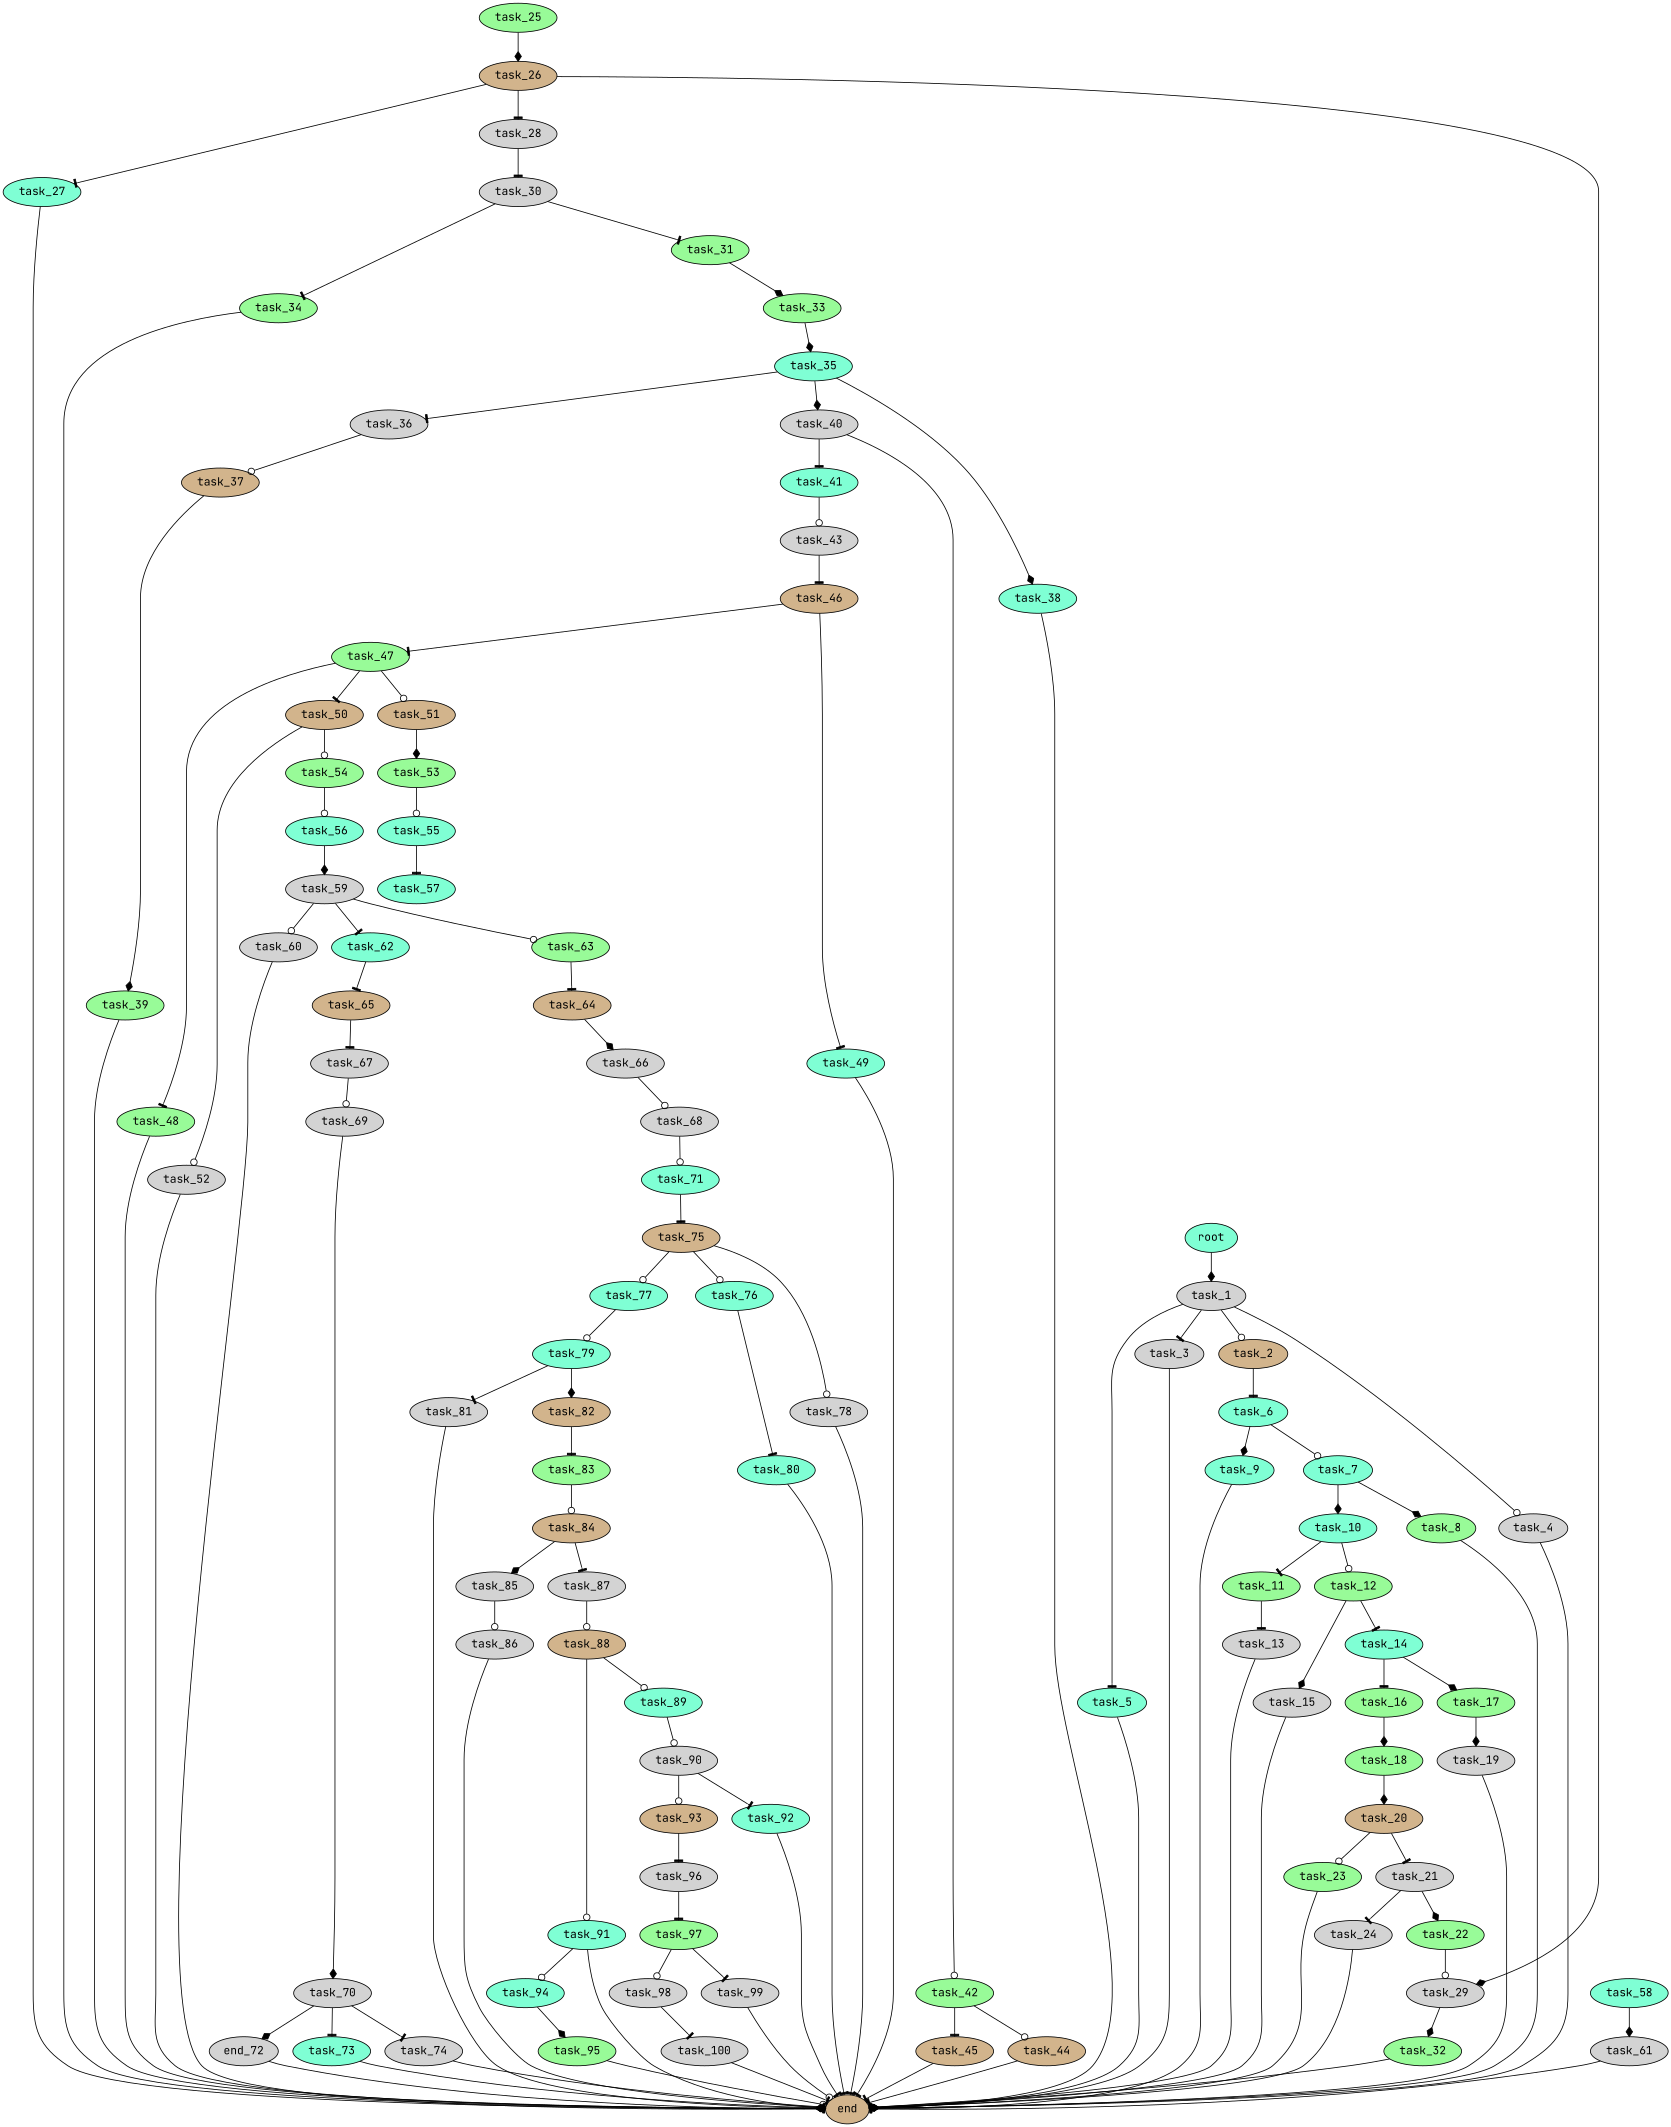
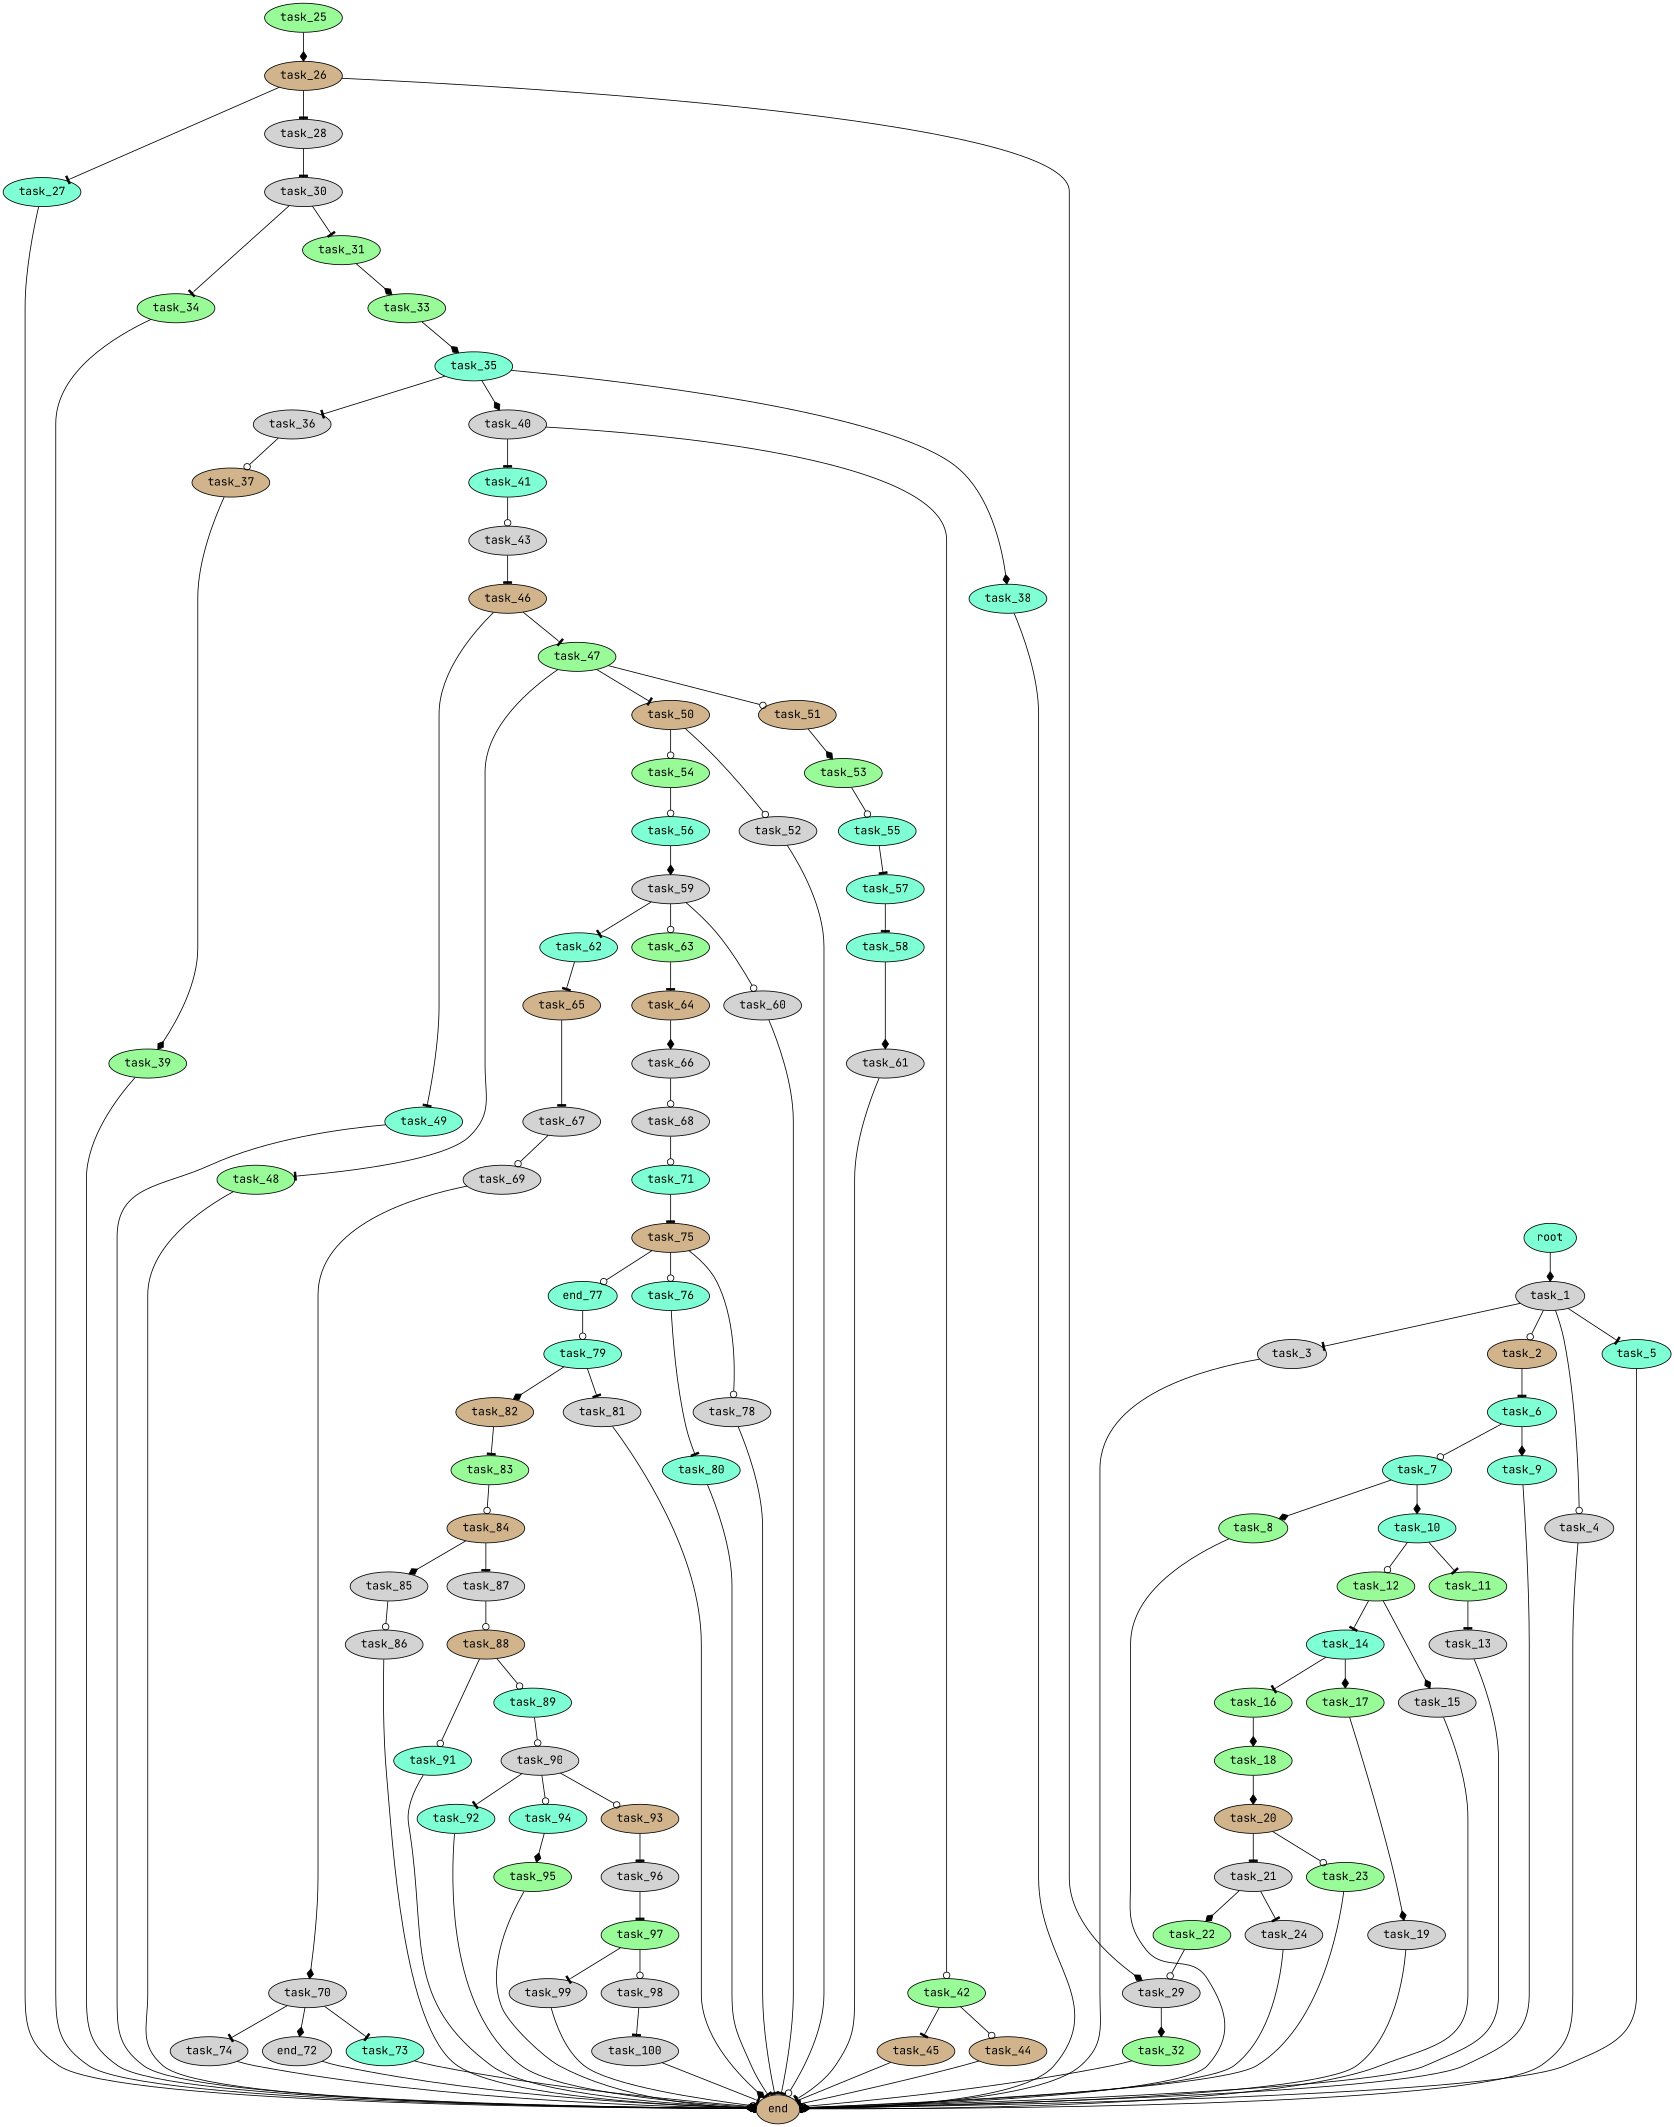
edge "task_57" -> "task_58": added
node "task_77": label "task_77" -> "end_77"
edge "task_91" -> "task_94": now "task_90" -> "task_94"
